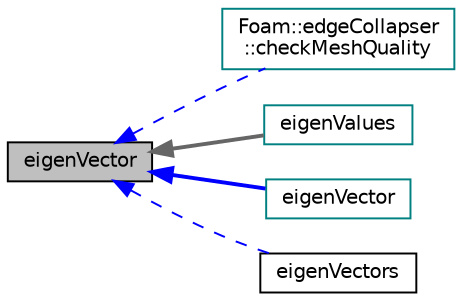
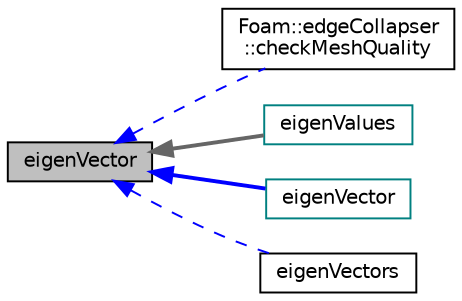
node "Foam::edgeCollapser ::checkMeshQuality": color teal -> black
